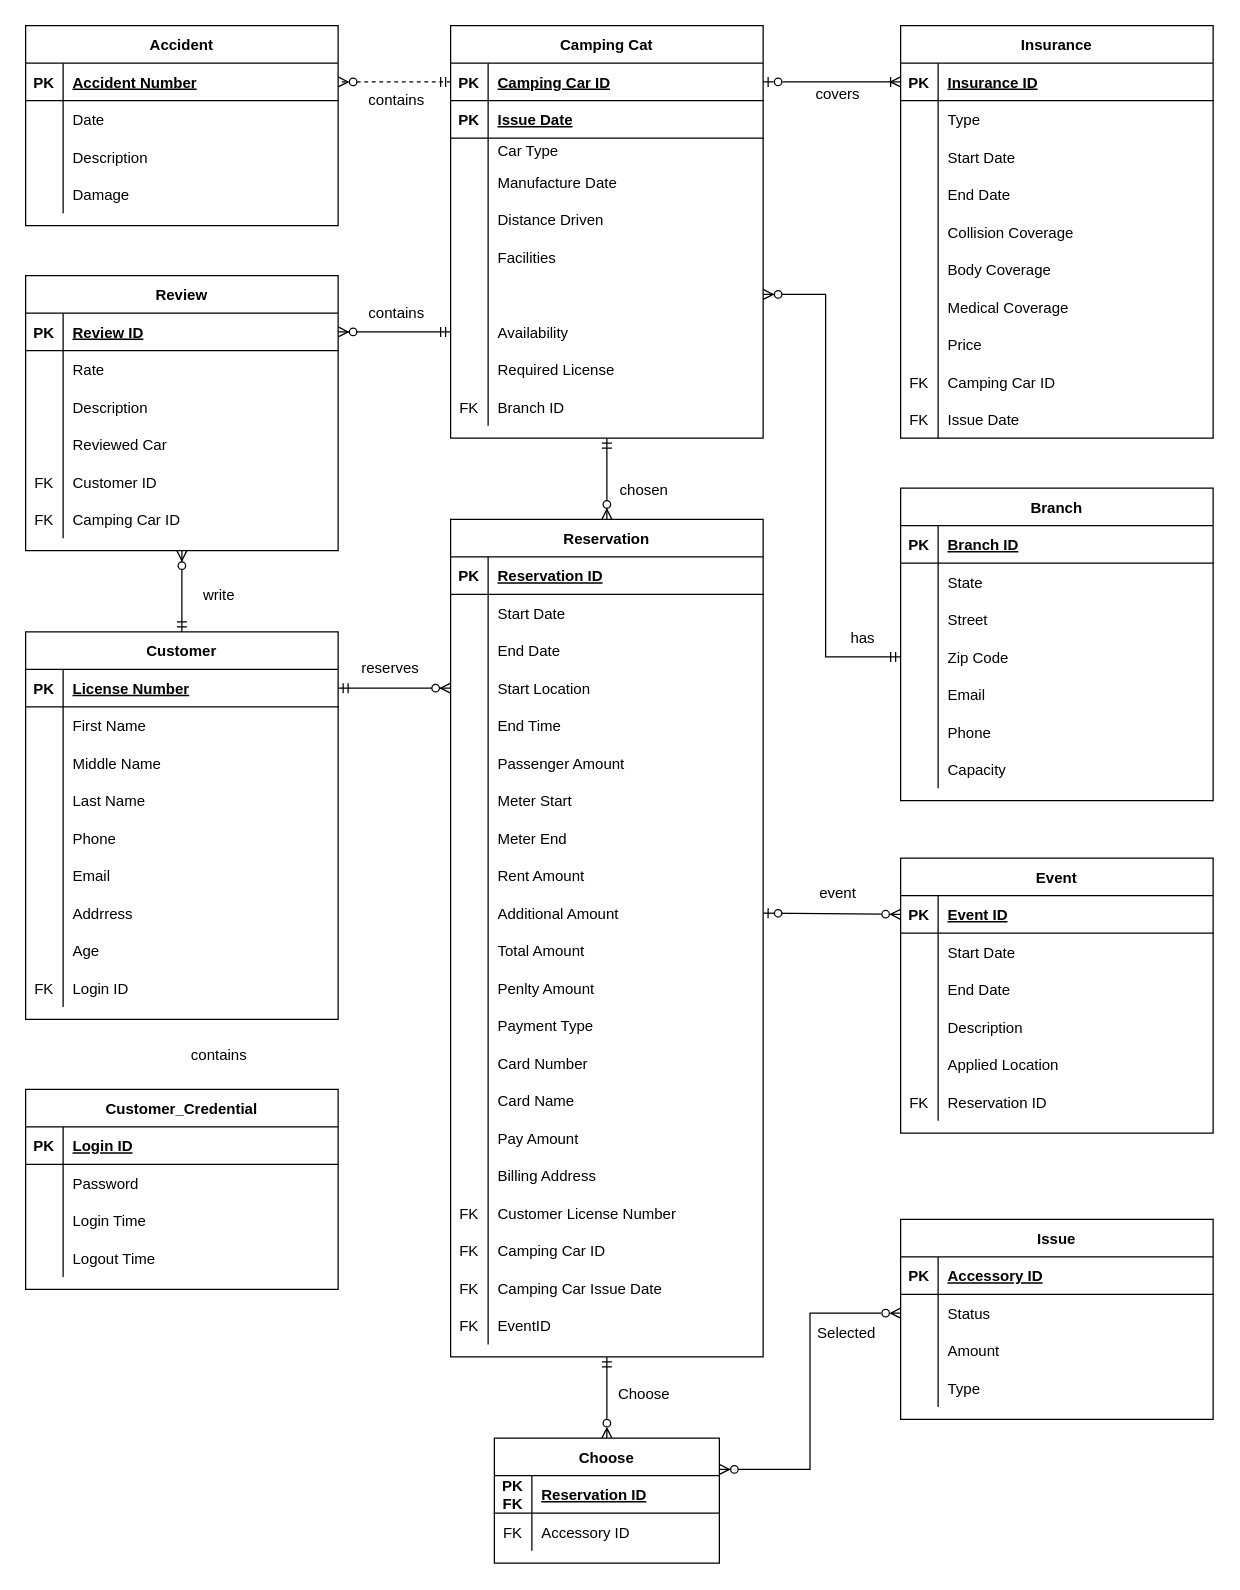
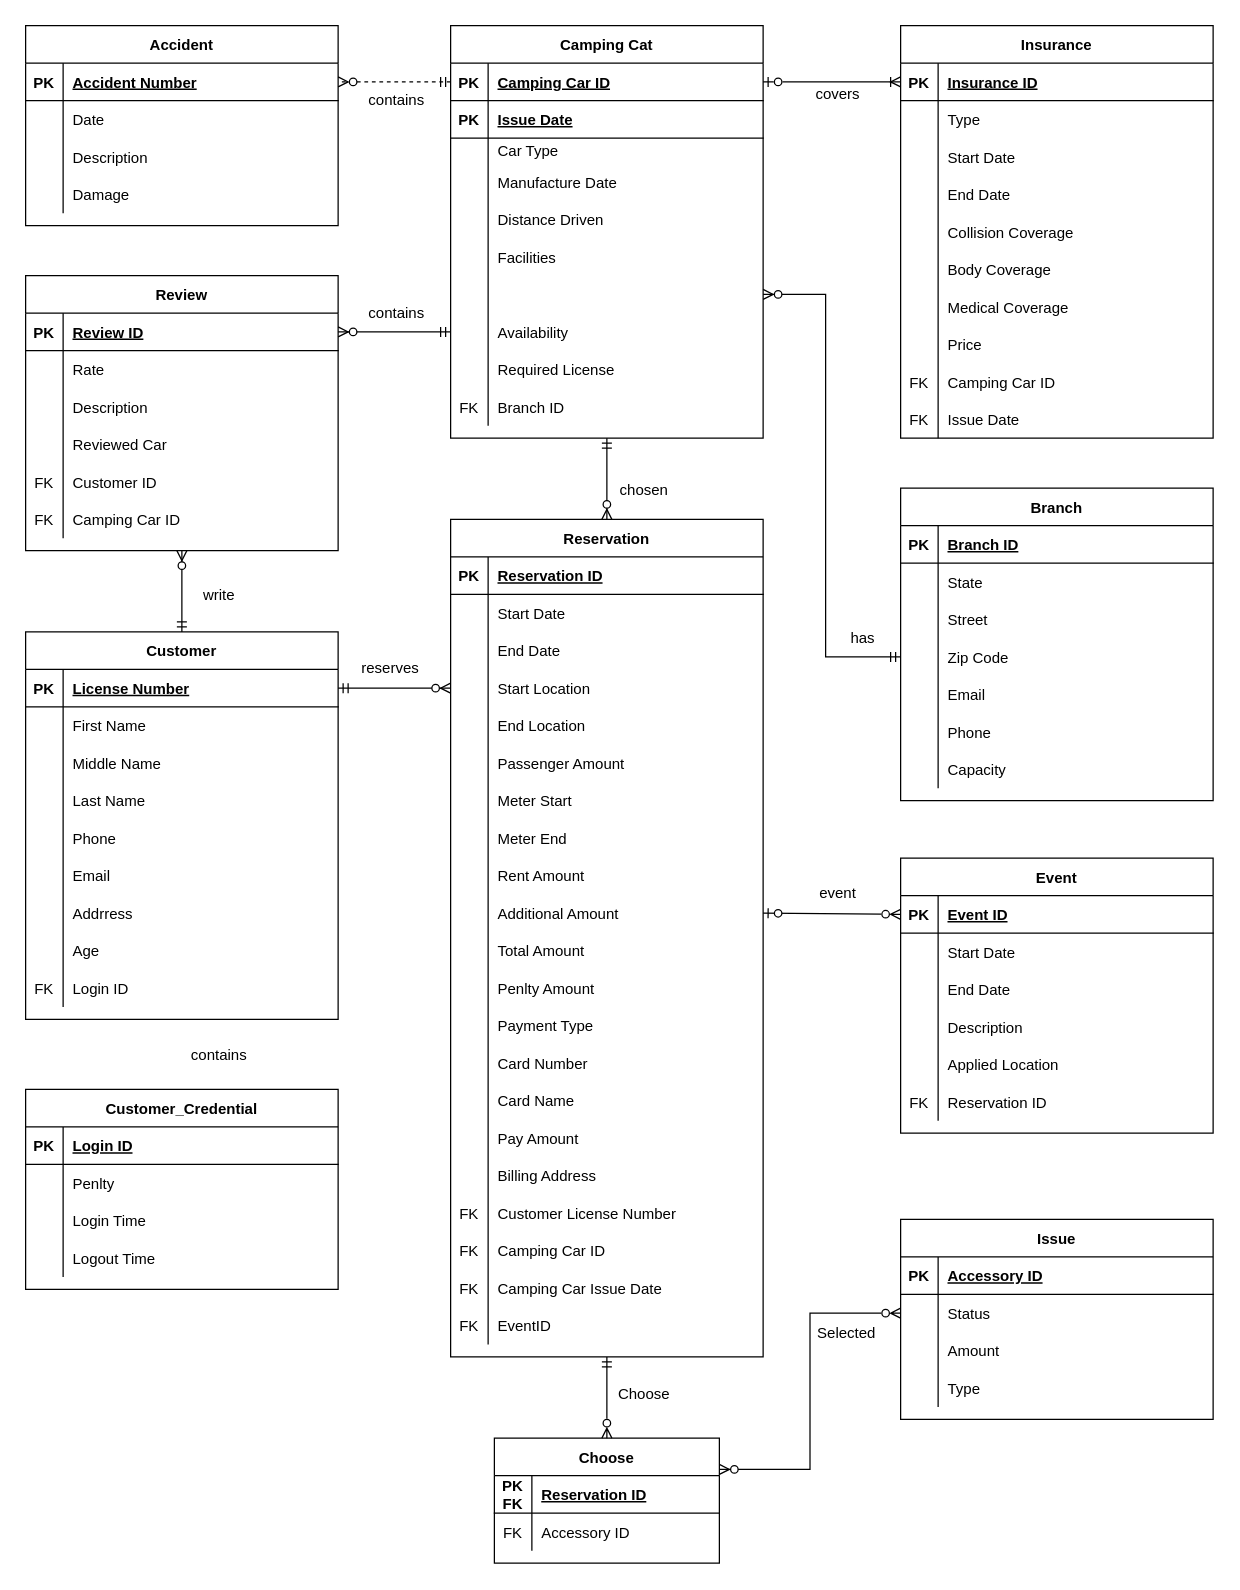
node "End Time": label "End Time" -> "End Location"
node "Password": label "Password" -> "Penlty"
